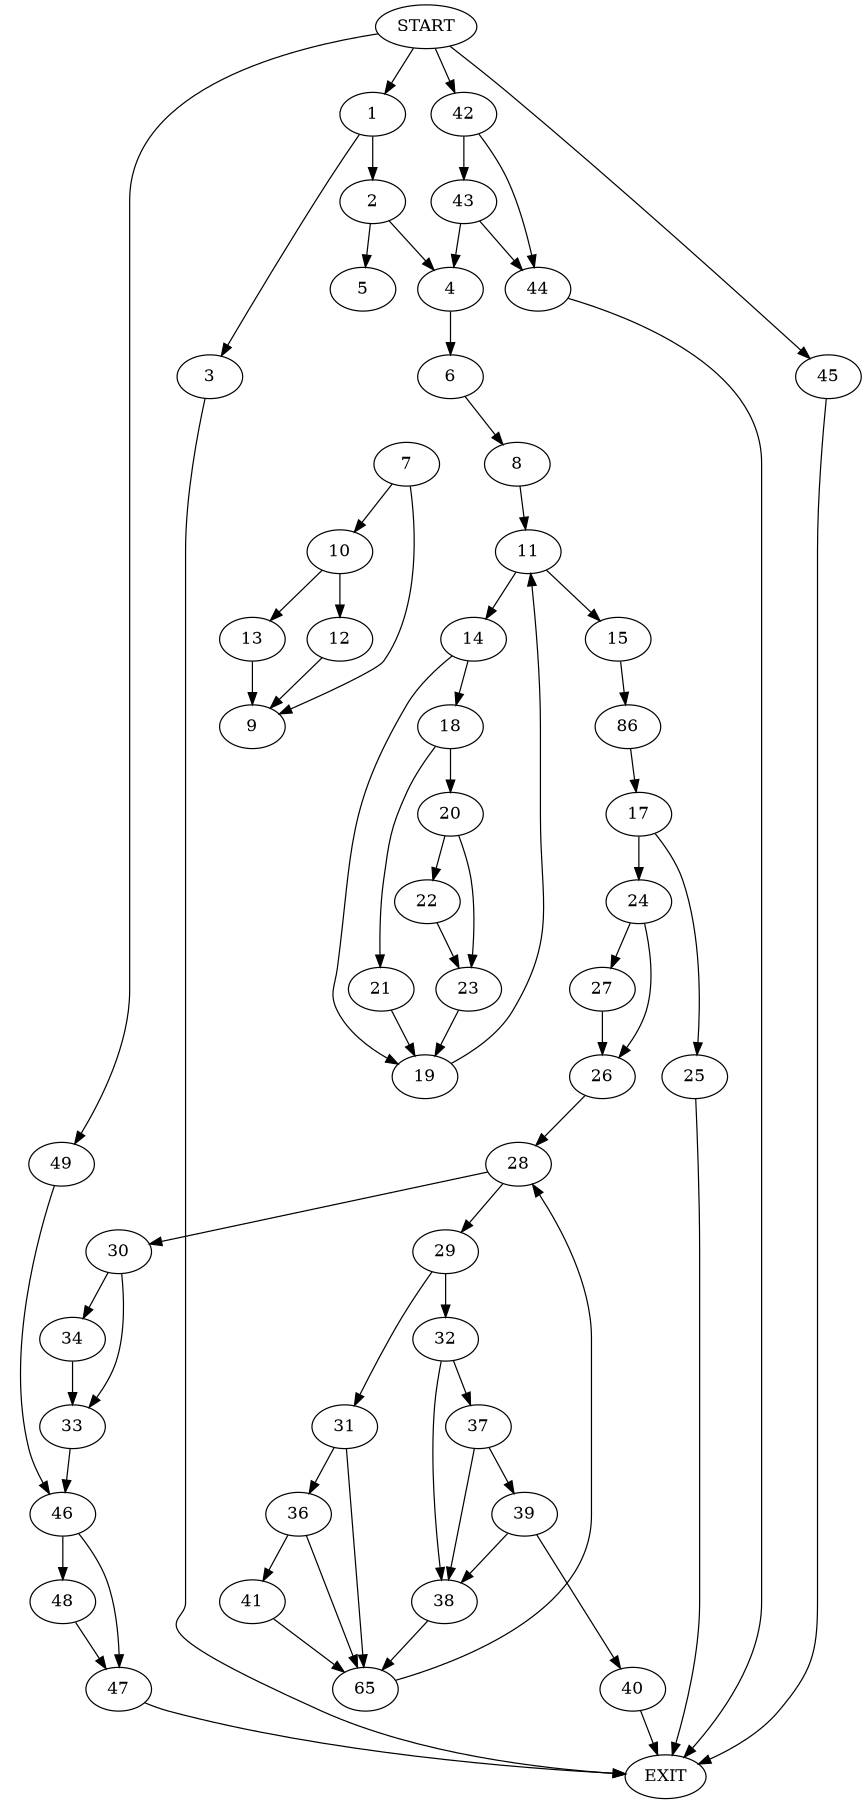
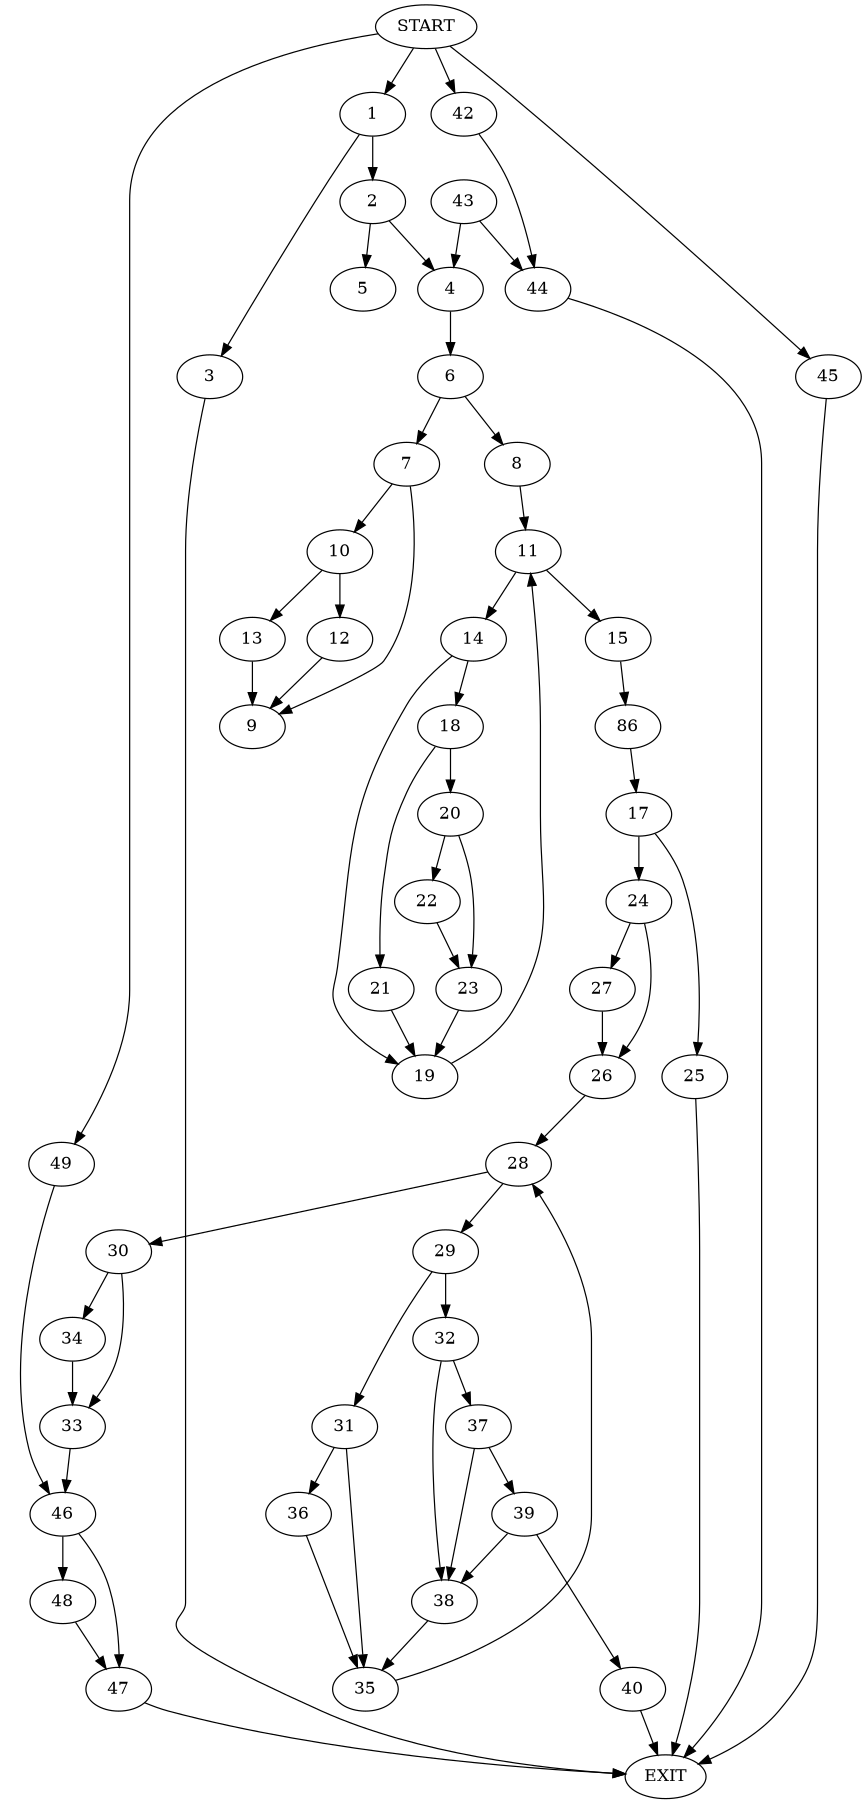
edge "42" -> "43": removed
edge "6" -> "7": added
node "41": removed
node "65": label "65" -> "35"
